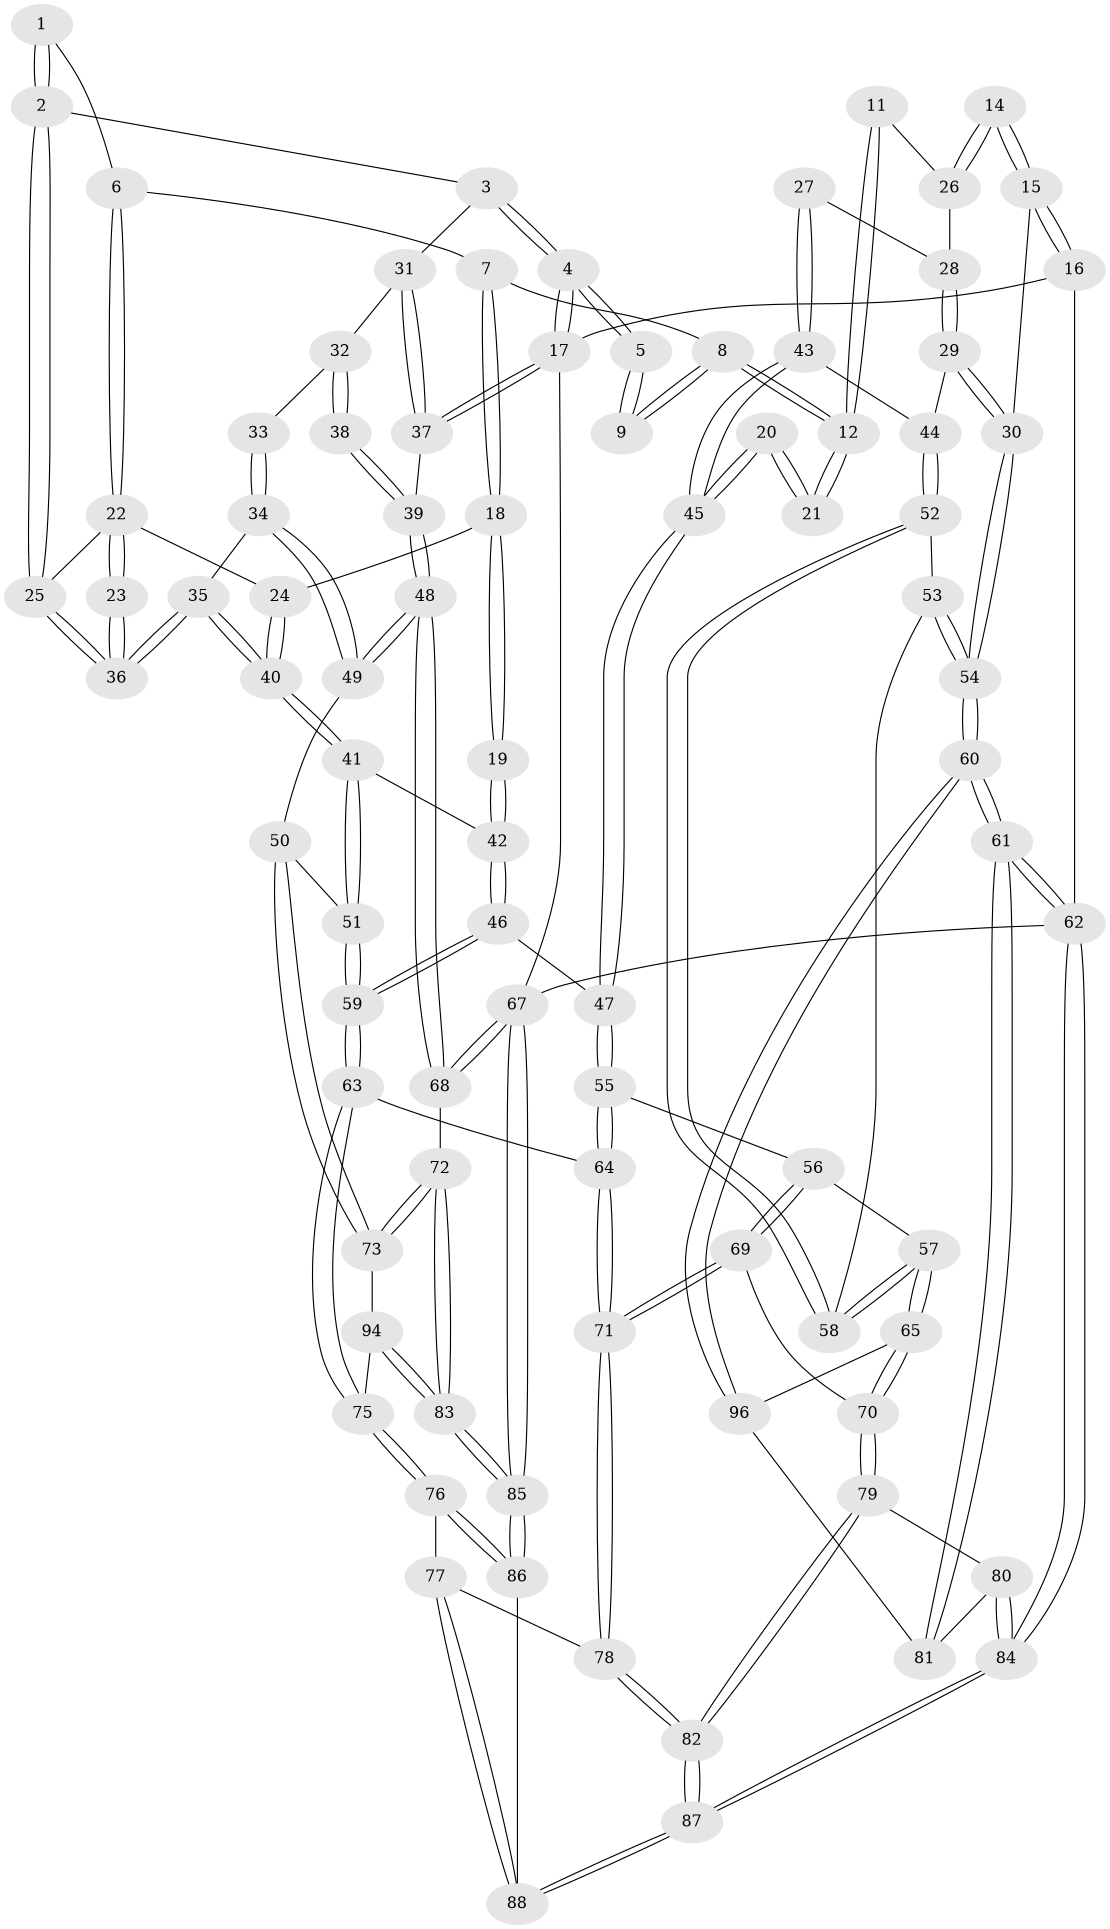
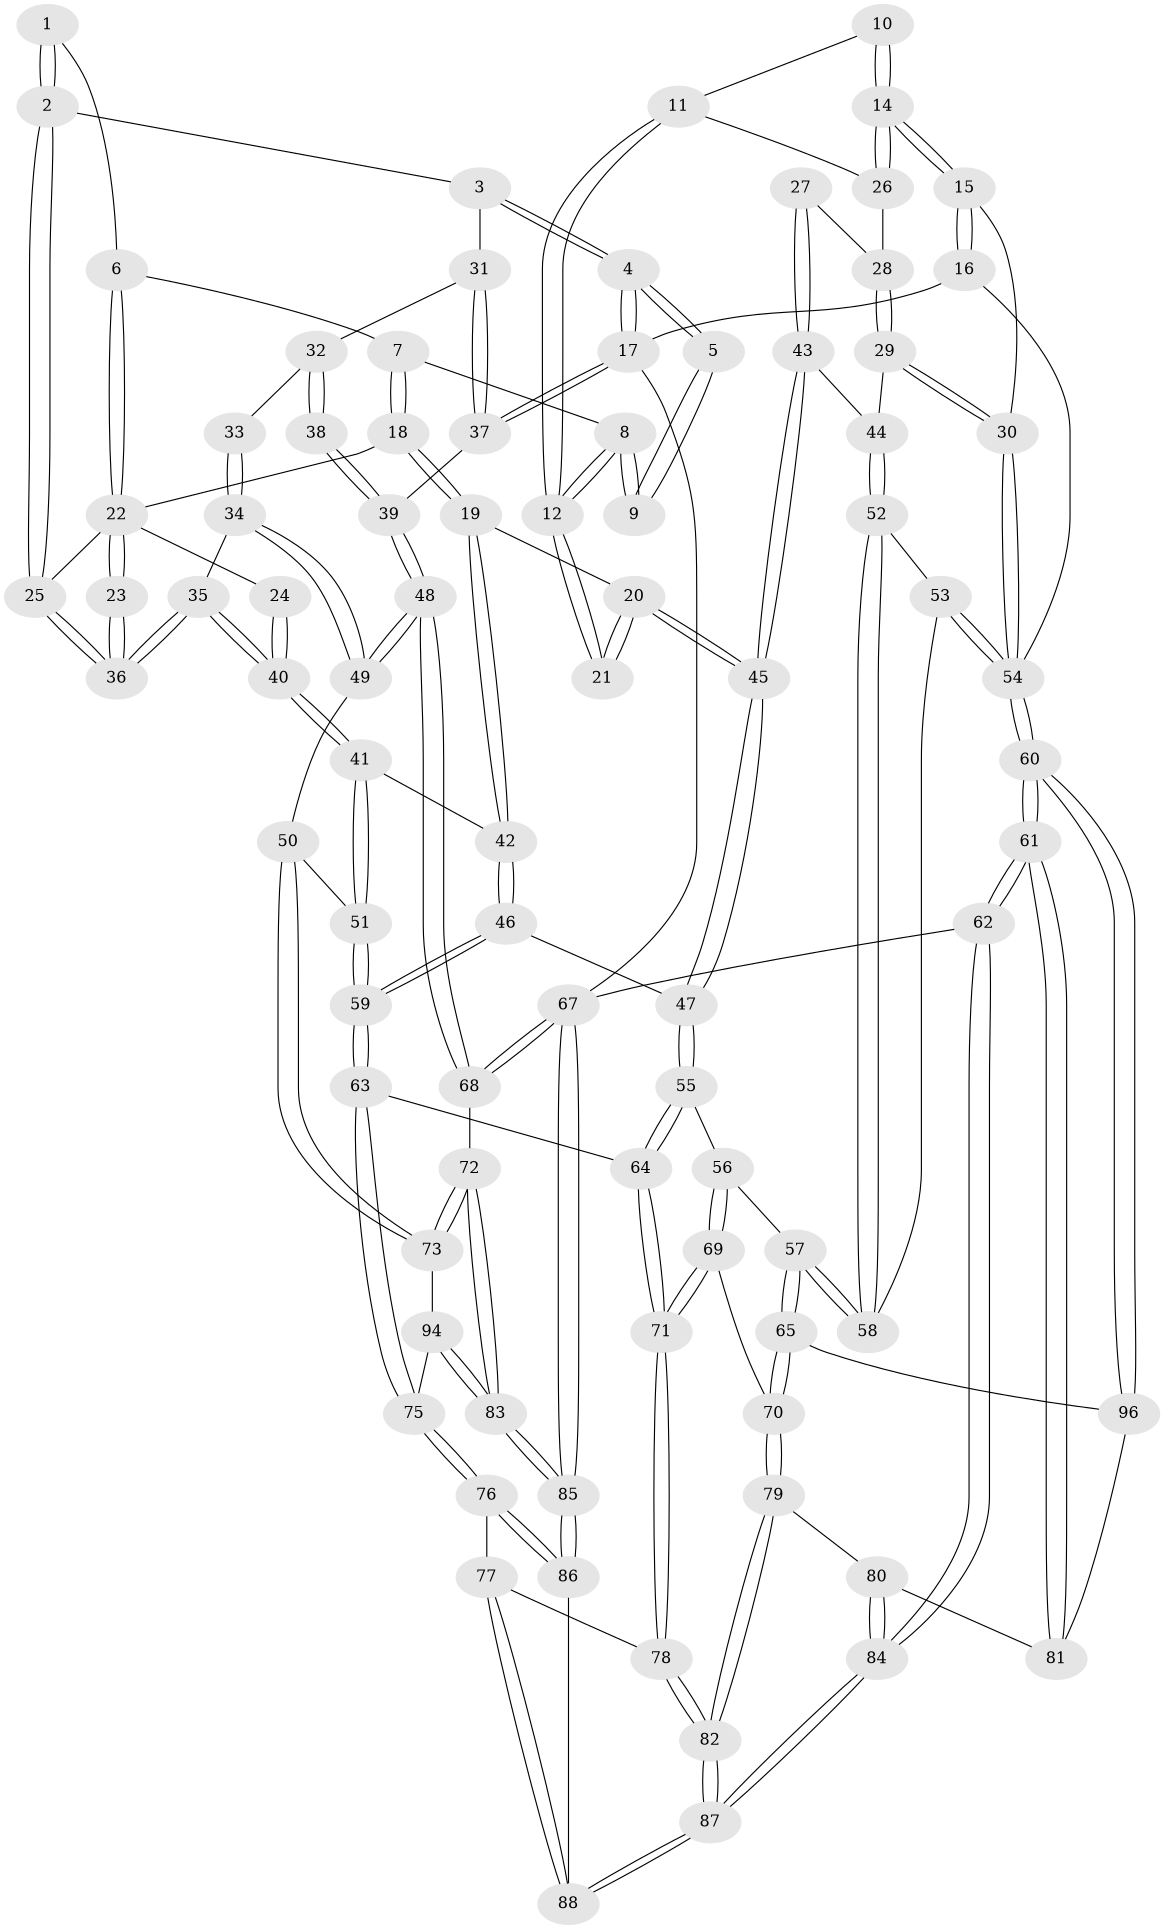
node "10": added
edge "19" -- "20": added
edge "18" -- "24": now "18" -- "22"
edge "16" -- "62": now "16" -- "54"
